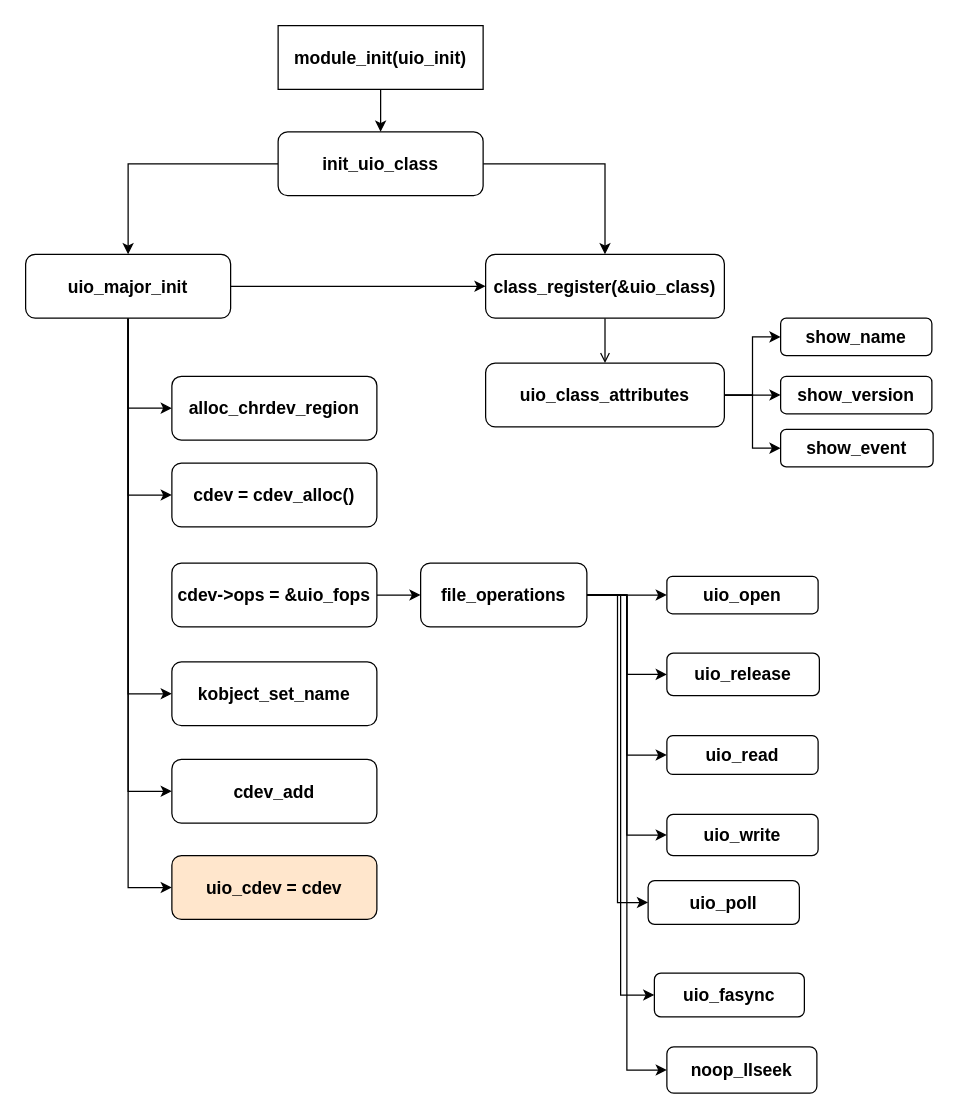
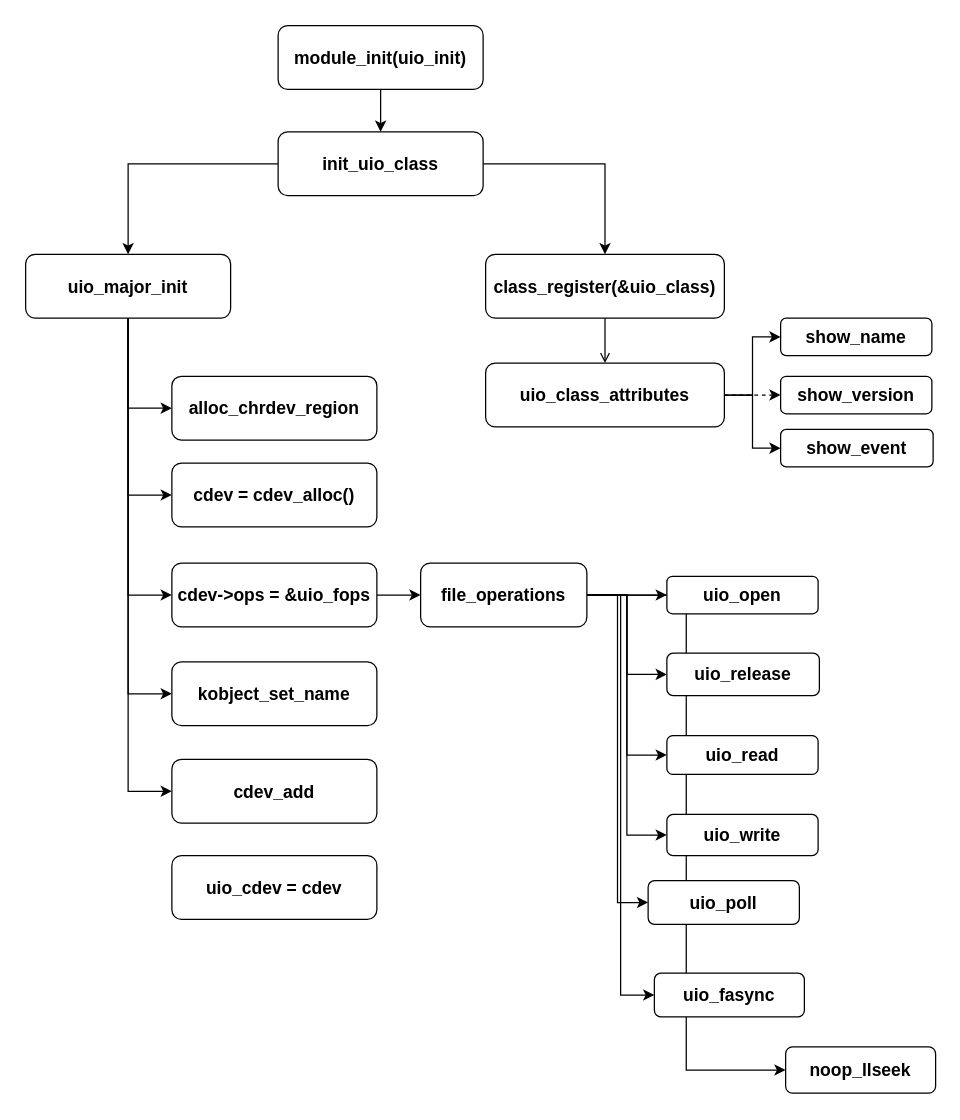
node "module_init(uio_init)": shape rectangle -> rounded rectangle
edge "uio_major_init" -> "class_register(&uio_class)": now "uio_major_init" -> "cdev->ops = &uio_fops"
edge "uio_class_attributes" -> "show_version": style solid -> dashed
edge "uio_major_init" -> "uio_cdev = cdev": removed
node "uio_cdev = cdev": fillcolor #ffe6cc -> #ffffff
node "noop_llseek": moved (742, 1070) -> (861, 1070)
